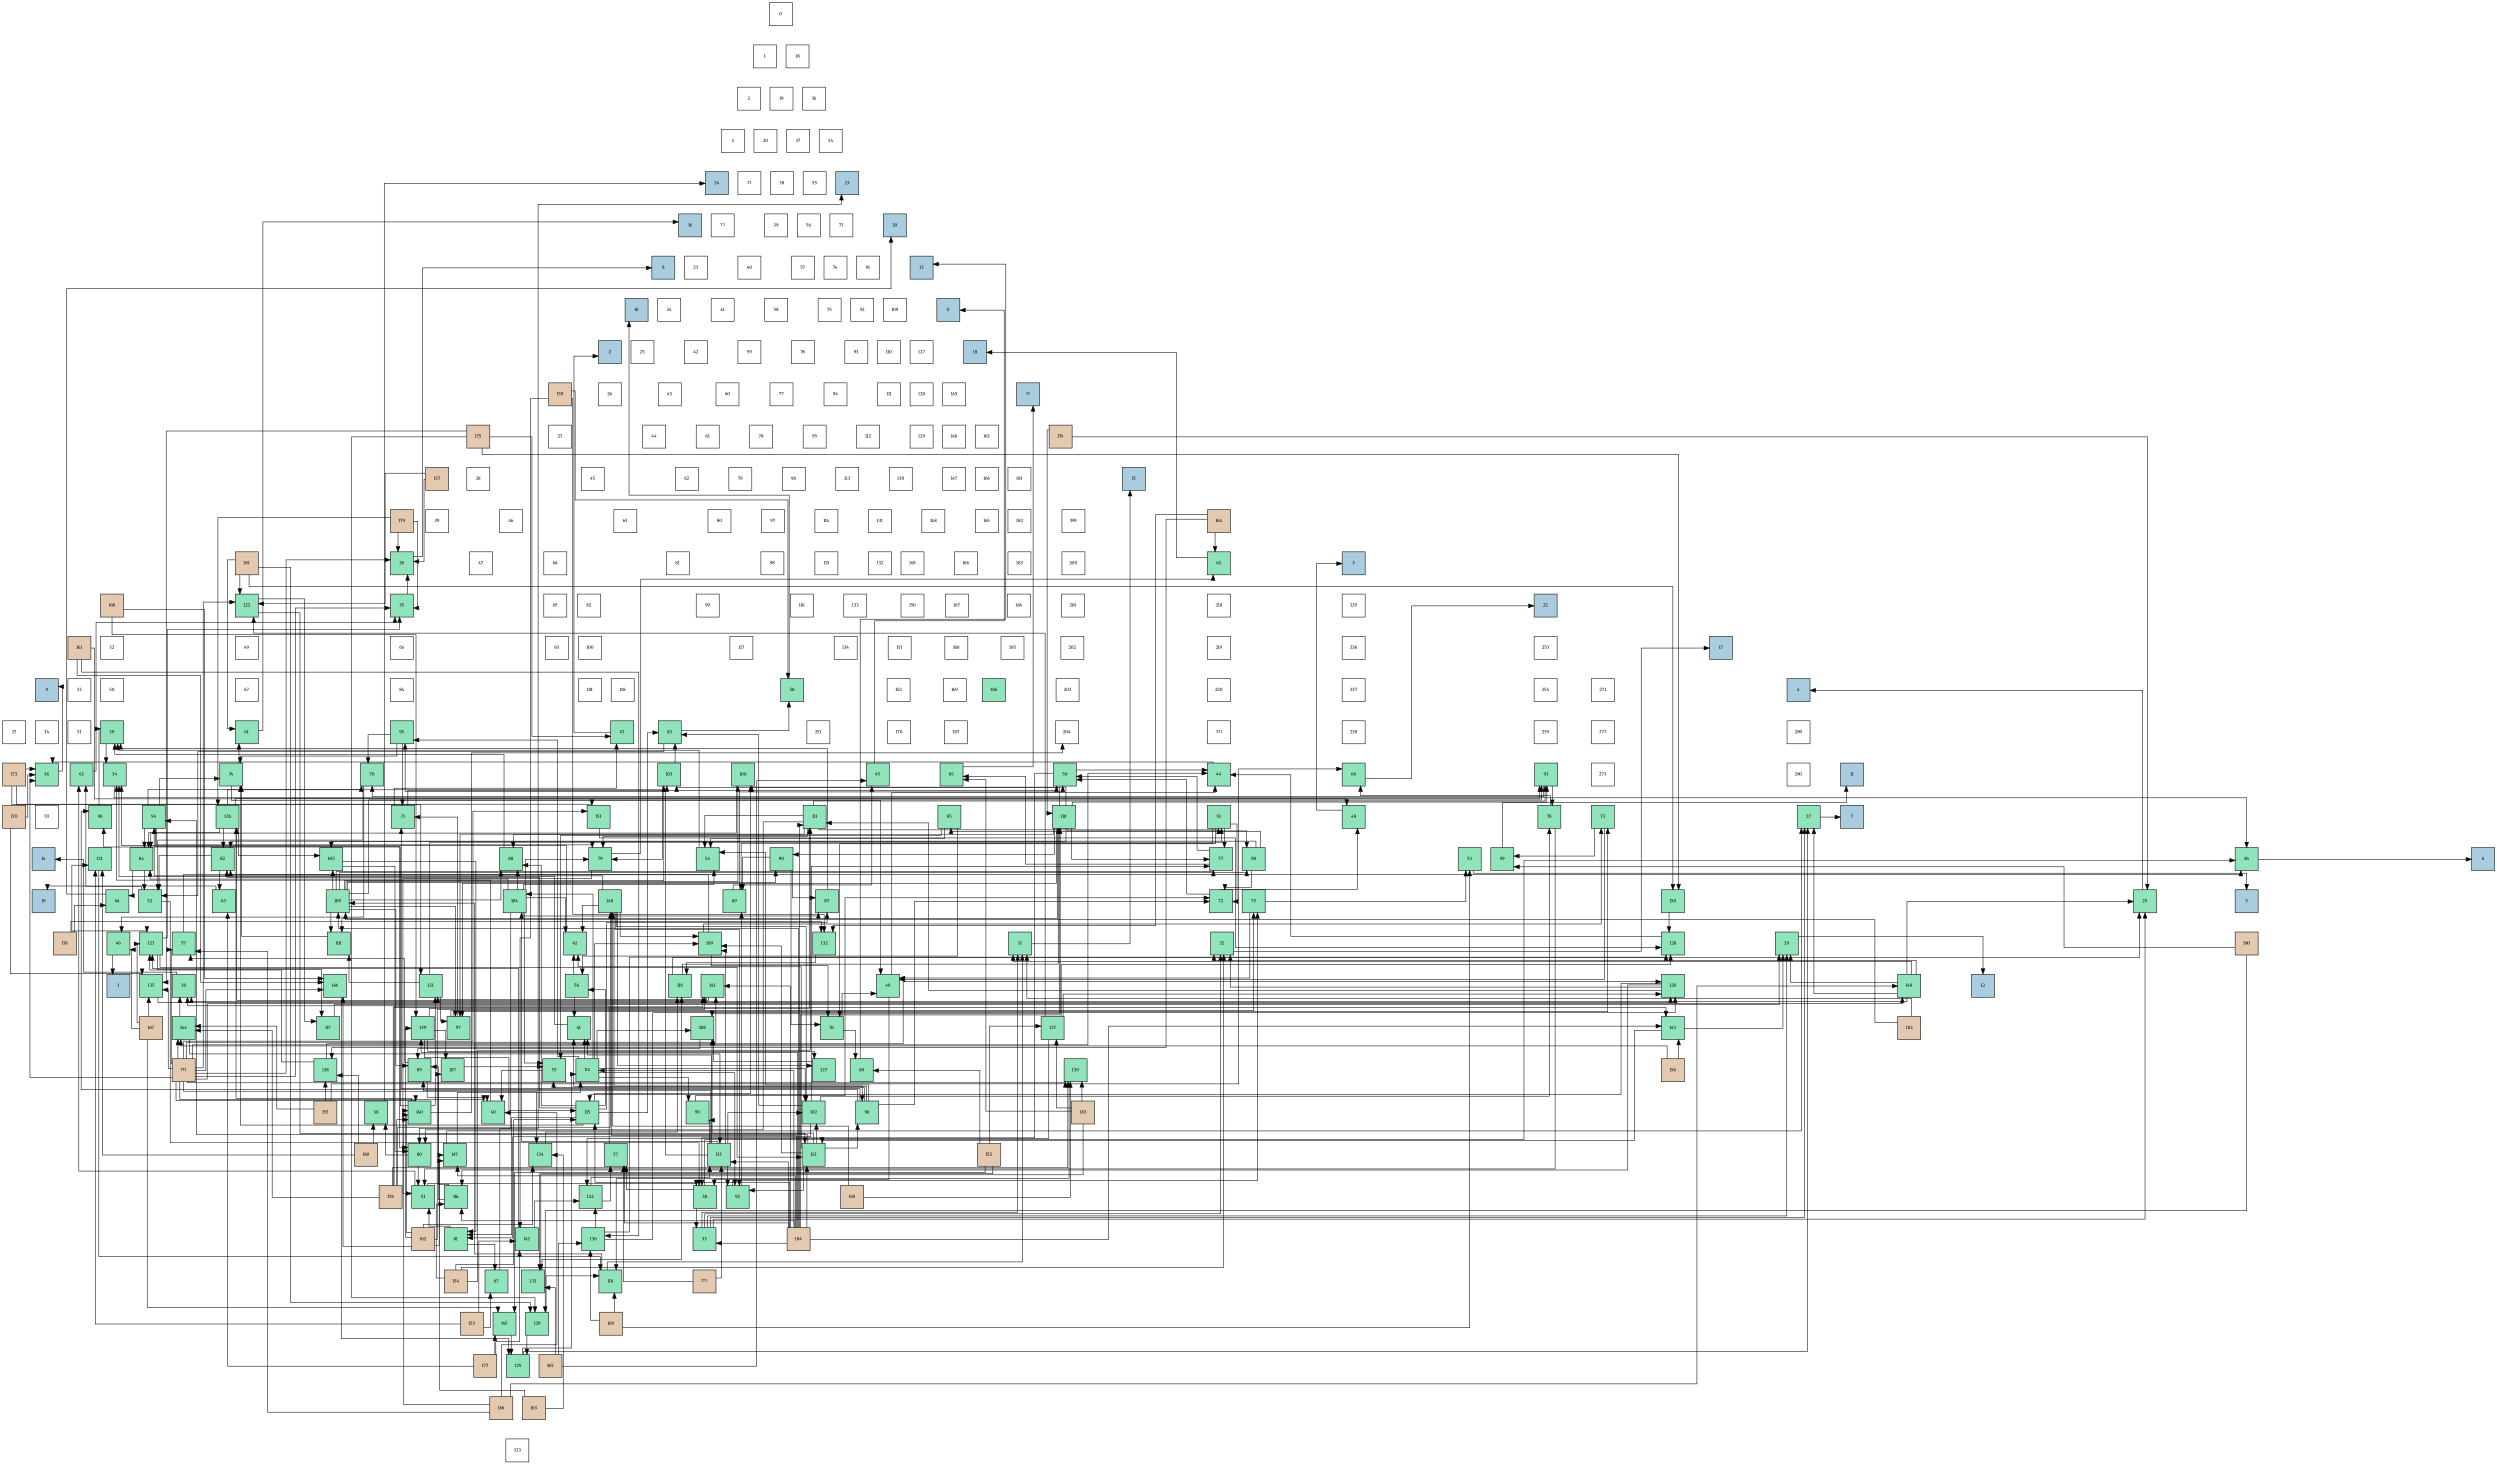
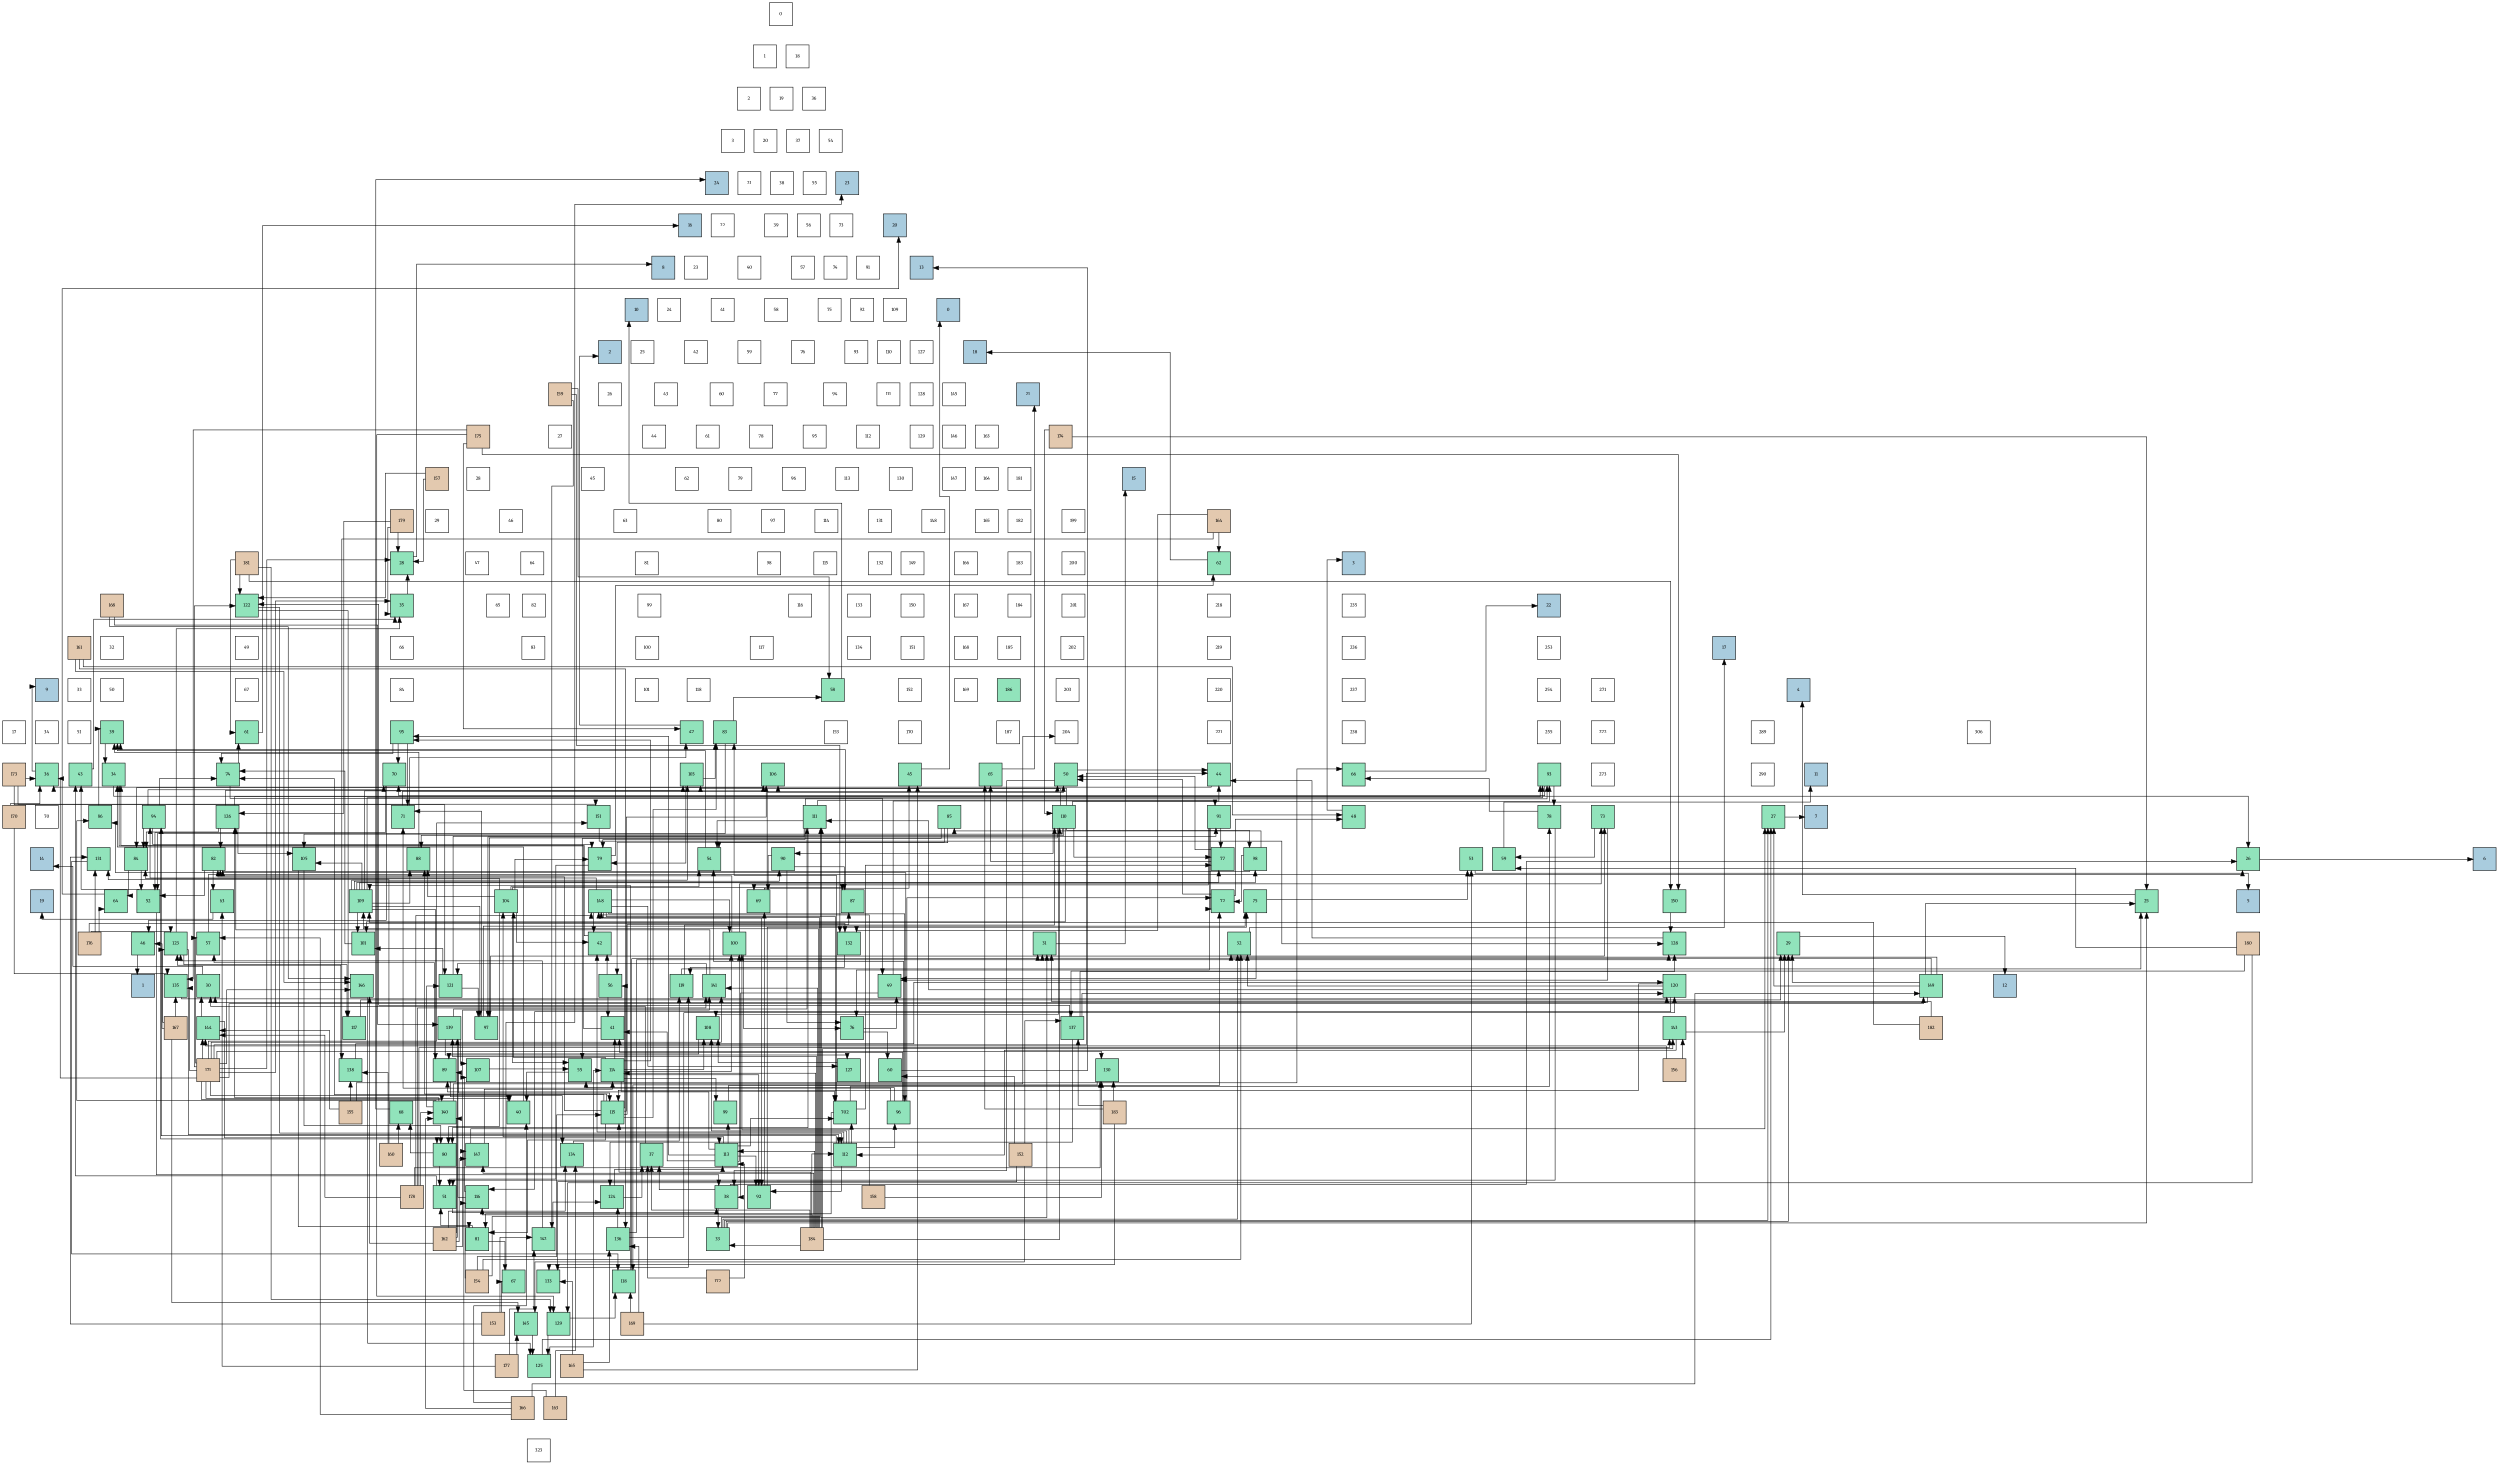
node "306": added
edge "180" -> "137": added
node "102": label "102" -> "702"
